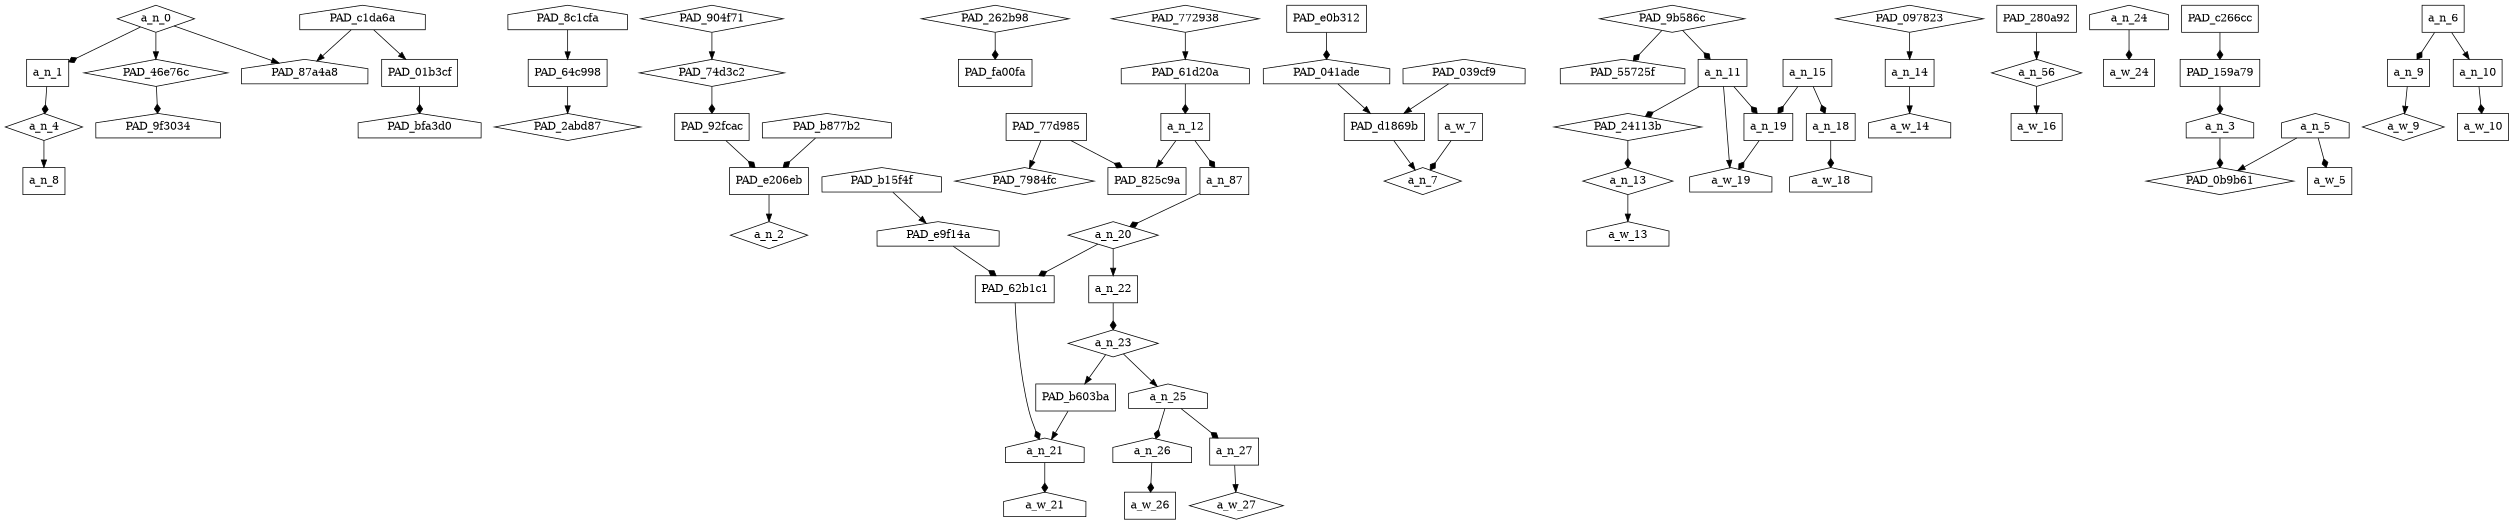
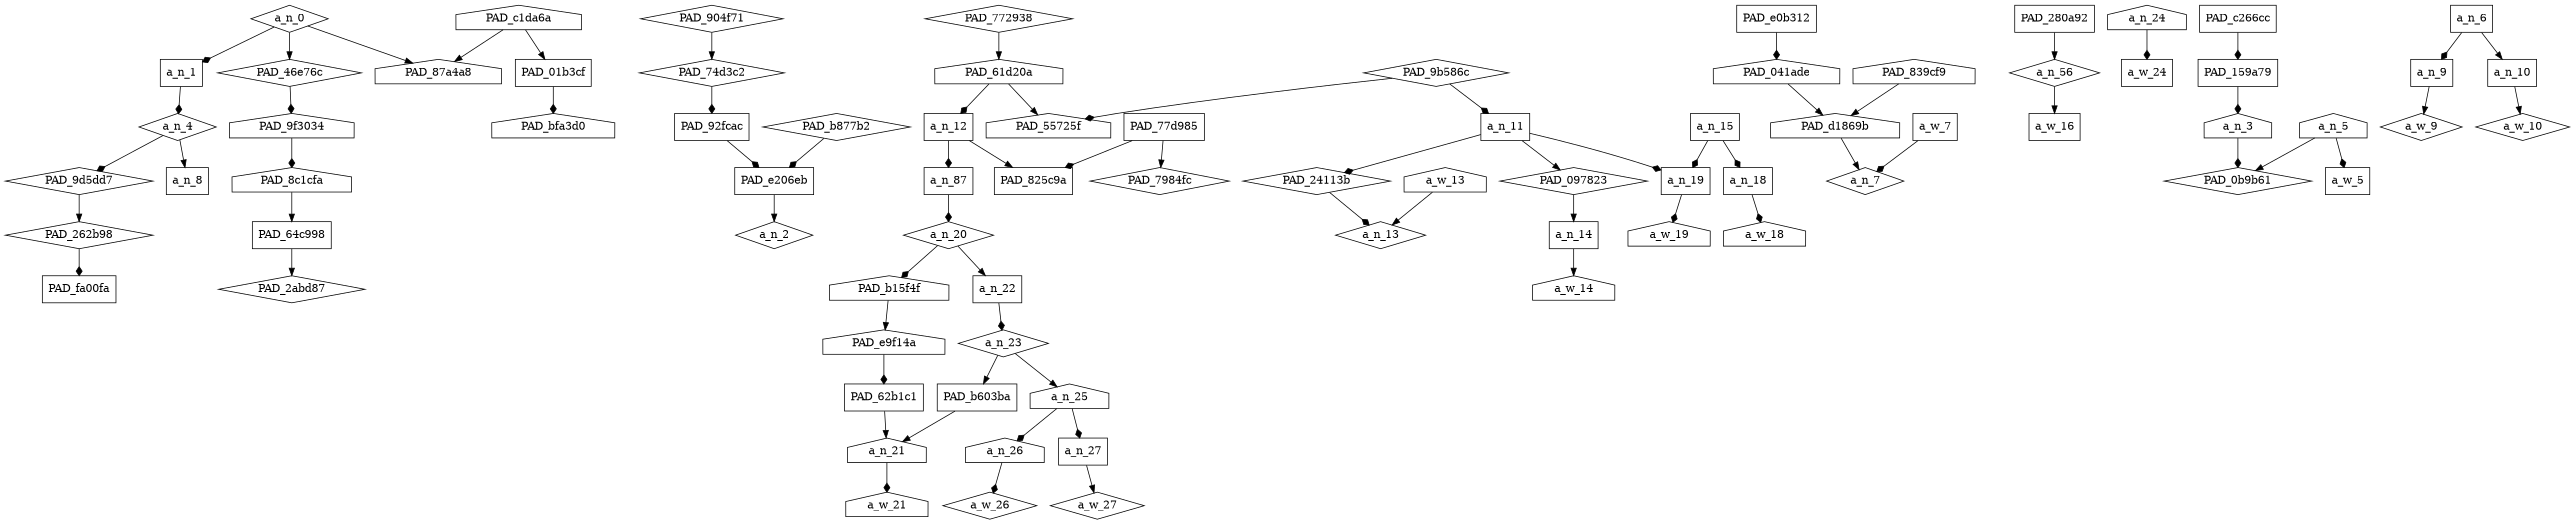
node "PAD_039cf9": label "PAD_039cf9" -> "PAD_839cf9"
edge "a_n_10" -> "a_w_10": arrowhead diamond -> normal
edge "PAD_61d20a" -> "PAD_55725f": added
edge "a_n_11" -> "a_w_19": now "a_n_11" -> "PAD_097823"
node "PAD_b877b2": shape house -> diamond
node "PAD_d1869b": shape box -> house
node "a_w_10": shape box -> diamond
edge "PAD_9f3034" -> "PAD_8c1cfa": added
node "PAD_9d5dd7": added
edge "a_n_13" -> "a_w_13": reversed
edge "a_n_20" -> "PAD_62b1c1": now "a_n_20" -> "PAD_b15f4f"
edge "PAD_62b1c1" -> "a_n_21": arrowhead diamond -> normal
node "a_w_26": shape box -> diamond
